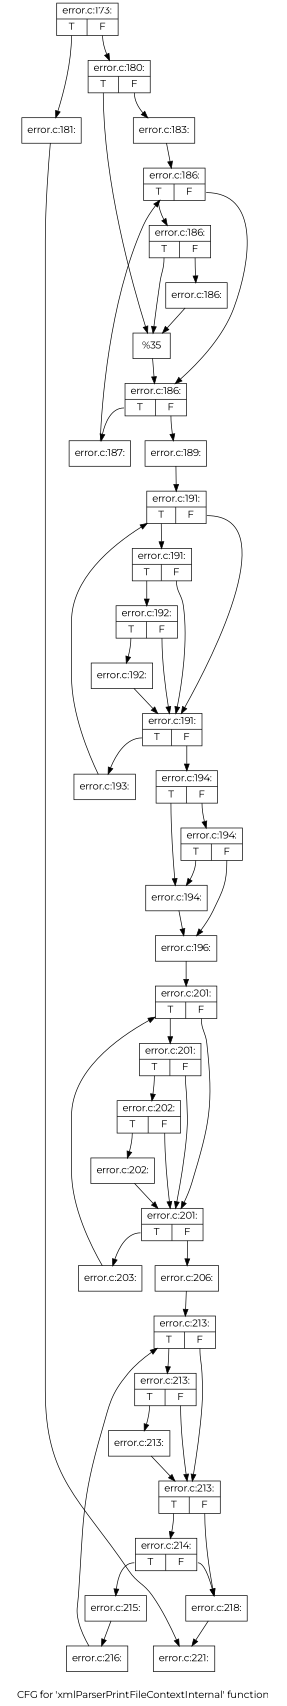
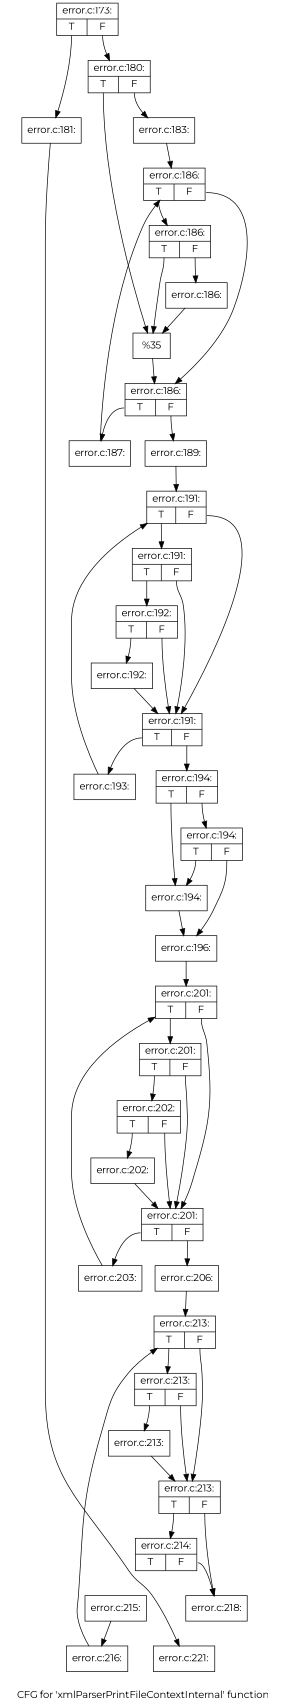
edge "error.c:214:" -> "error.c:215:": removed
edge "error.c:218:" -> "error.c:221:": removed
